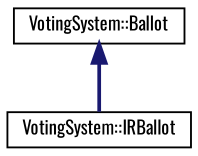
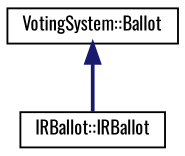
node "VotingSystem::IRBallot": label "VotingSystem::IRBallot" -> "IRBallot::IRBallot"
